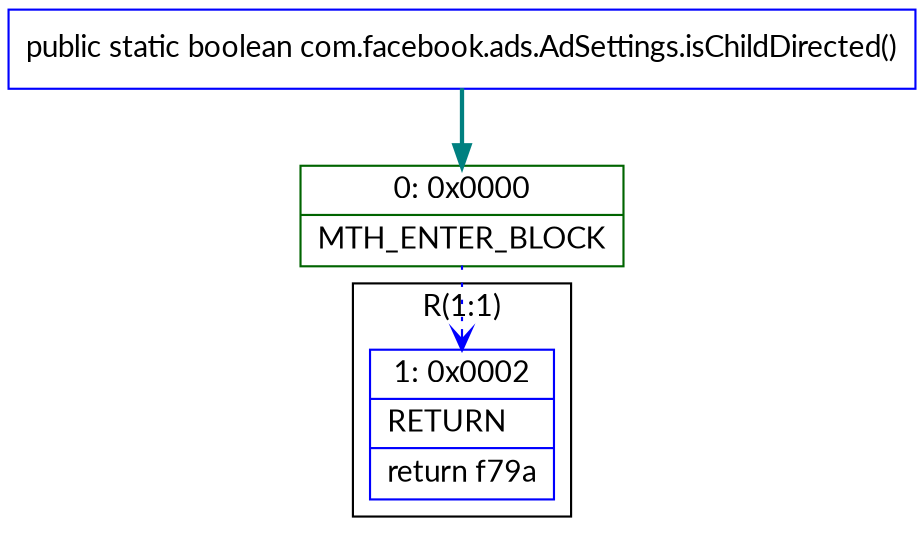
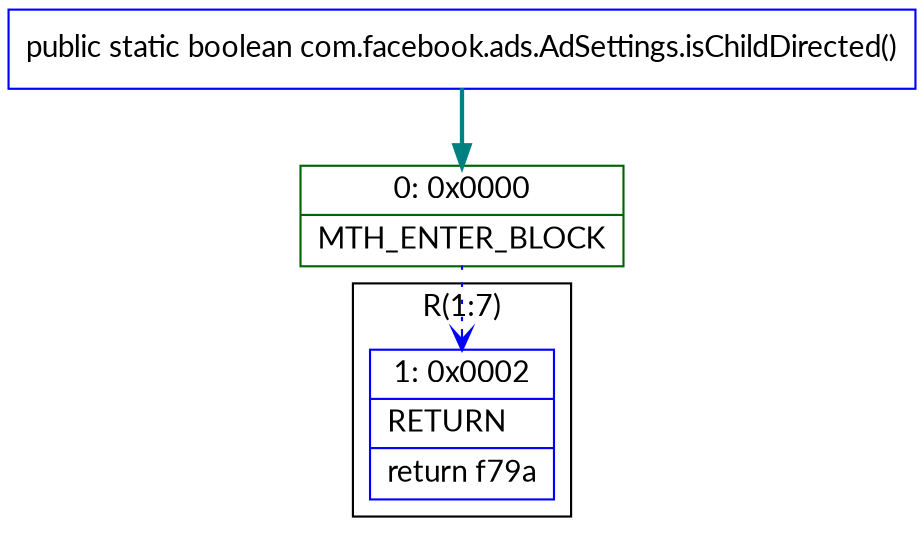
cluster "R(1:1)": label "R(1:1)" -> "R(1:7)"
